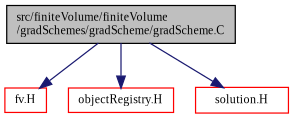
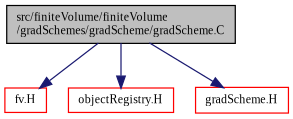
node "solution.H": label "solution.H" -> "gradScheme.H"
